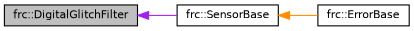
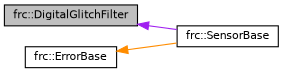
edge "frc::ErrorBase" -> "frc::SensorBase": reversed
